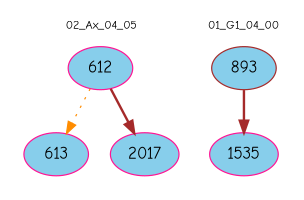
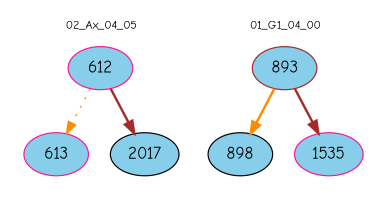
node "2017": color deeppink -> black
node "898": added
